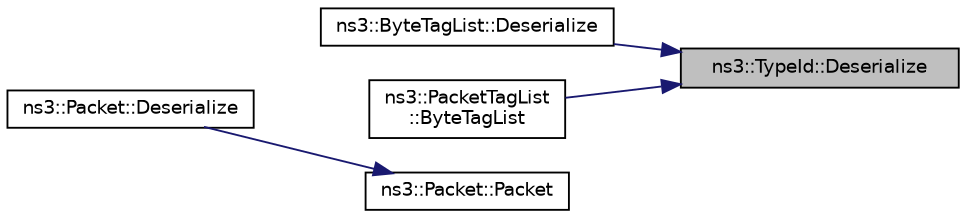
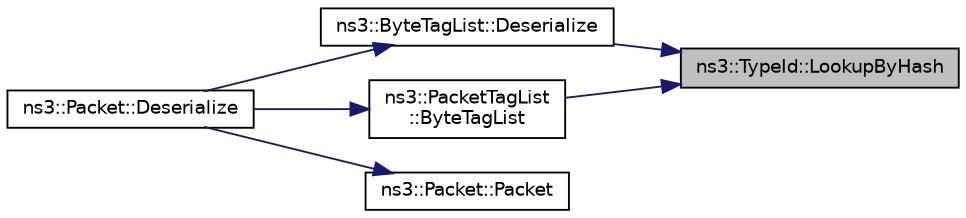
node "ns3::TypeId::Deserialize": label "ns3::TypeId::Deserialize" -> "ns3::TypeId::LookupByHash"
edge "ns3::Packet::Deserialize" -> "ns3::ByteTagList::Deserialize": added
edge "ns3::Packet::Deserialize" -> "ns3::PacketTagList ::ByteTagList": added
